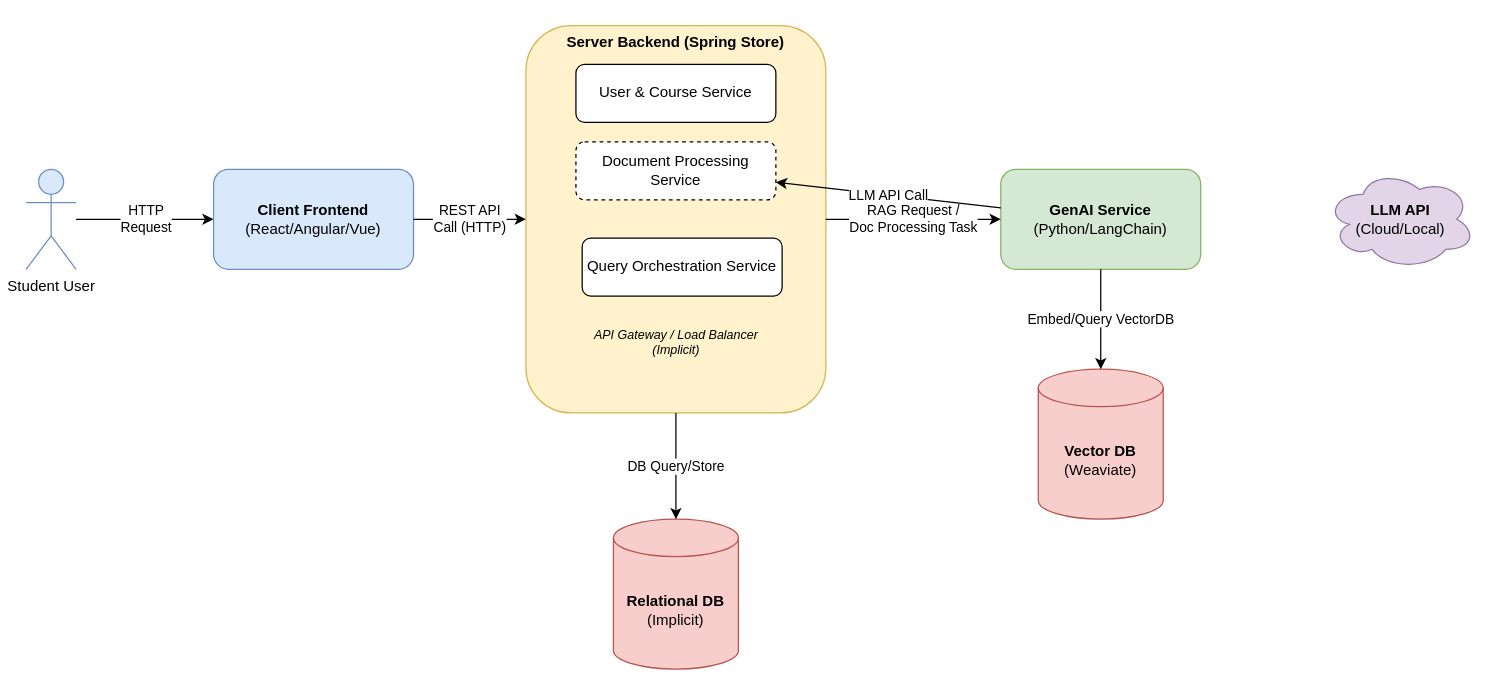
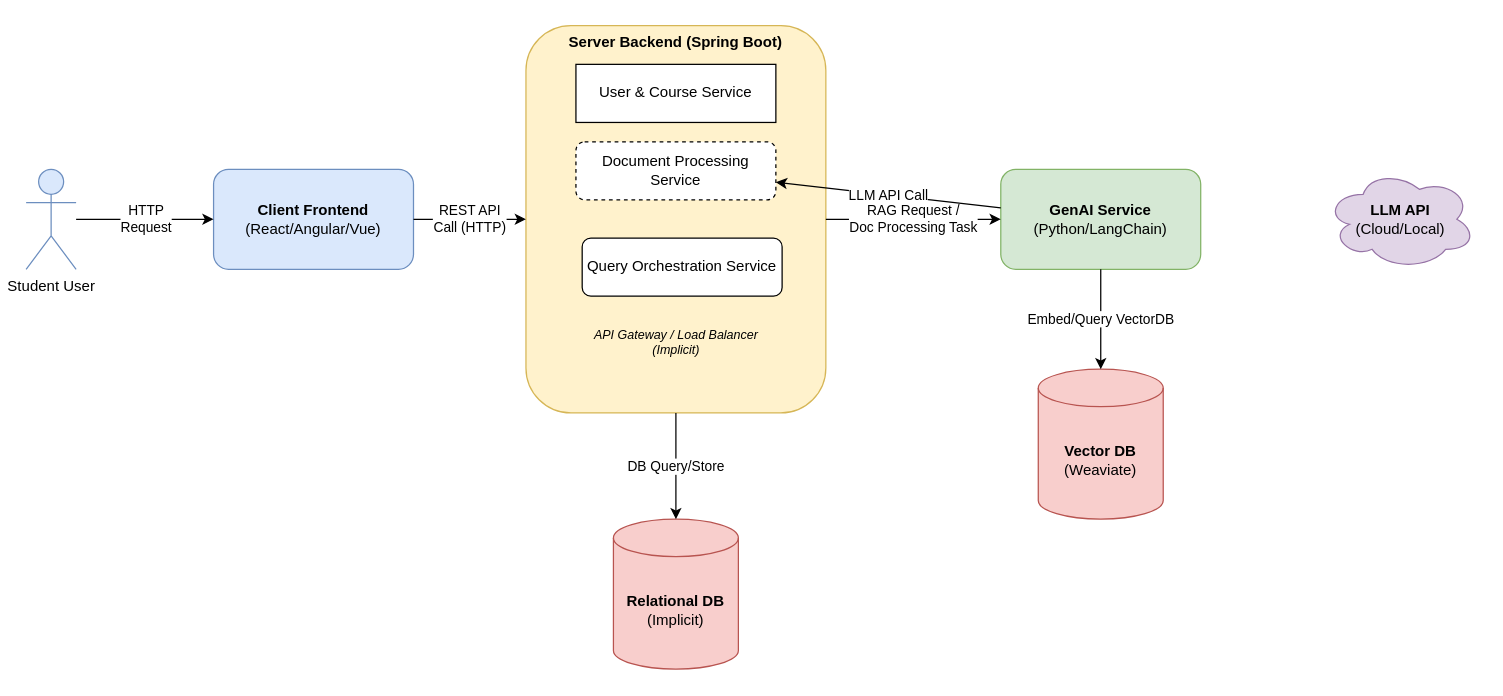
node "Server Backend (Spring Store)": label "Server Backend (Spring Store)" -> "Server Backend (Spring Boot)"
node "User & Course Service": shape rounded rectangle -> rectangle
